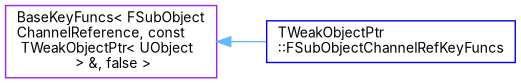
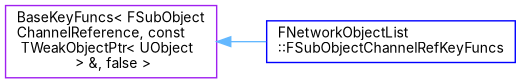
node "TWeakObjectPtr ::FSubObjectChannelRefKeyFuncs": label "TWeakObjectPtr ::FSubObjectChannelRefKeyFuncs" -> "FNetworkObjectList ::FSubObjectChannelRefKeyFuncs"
